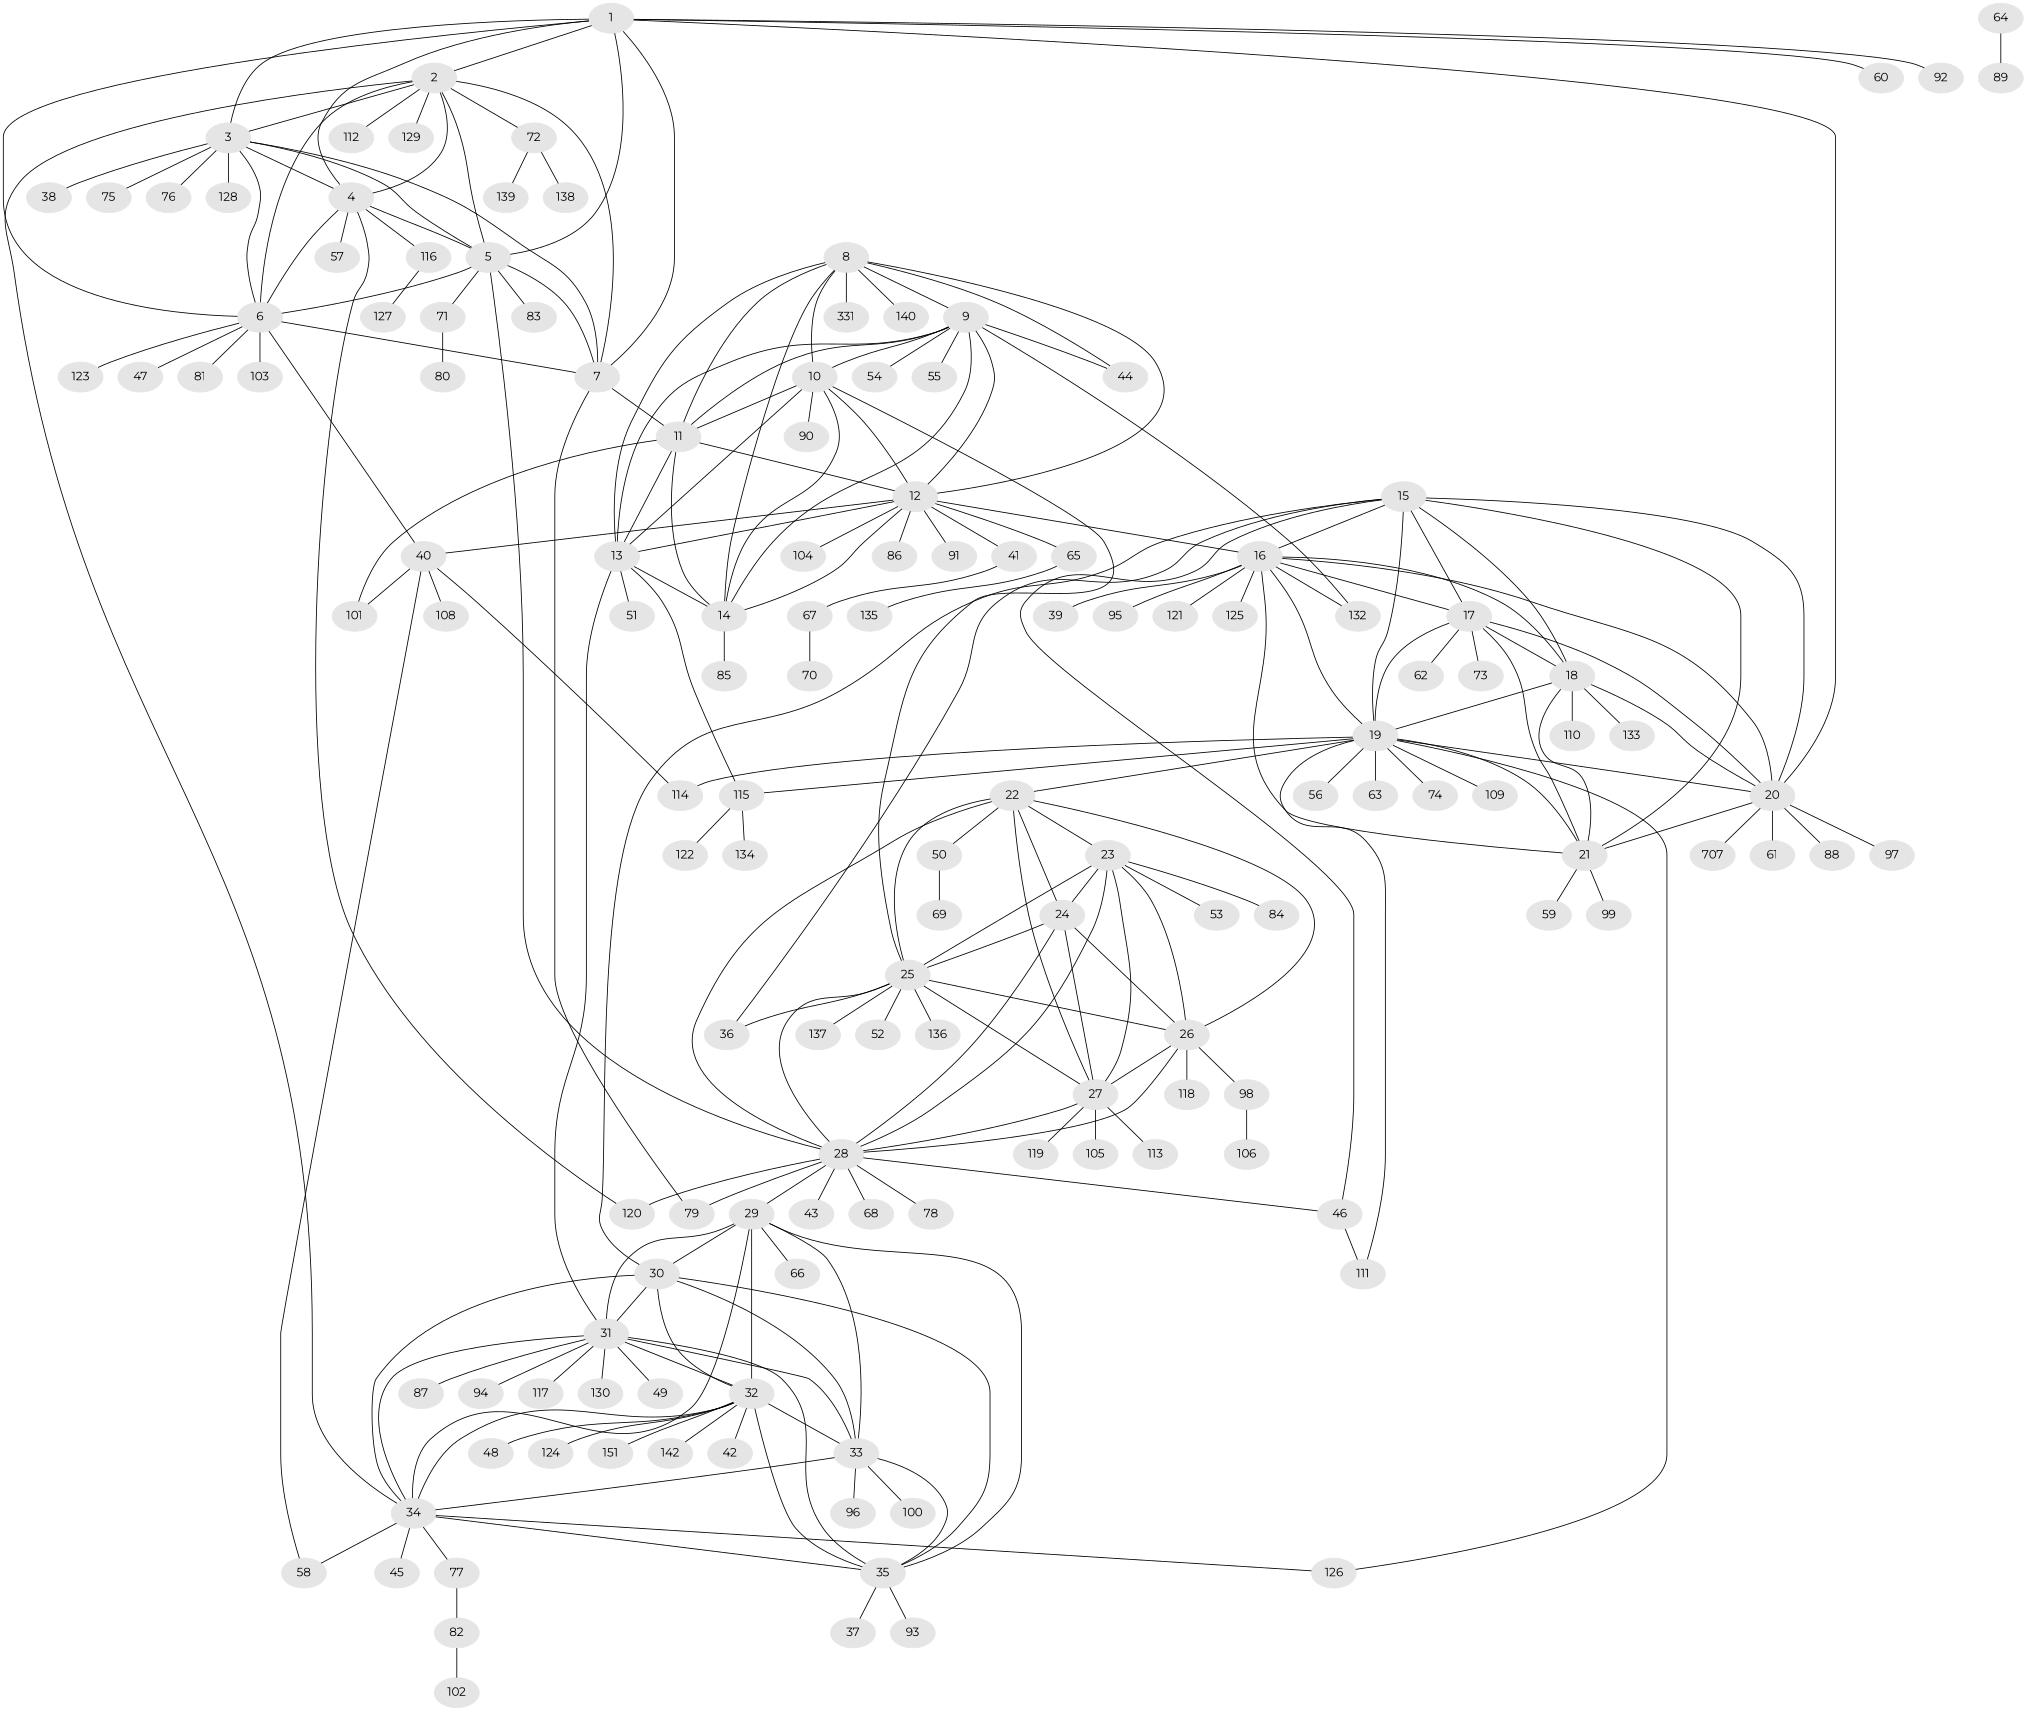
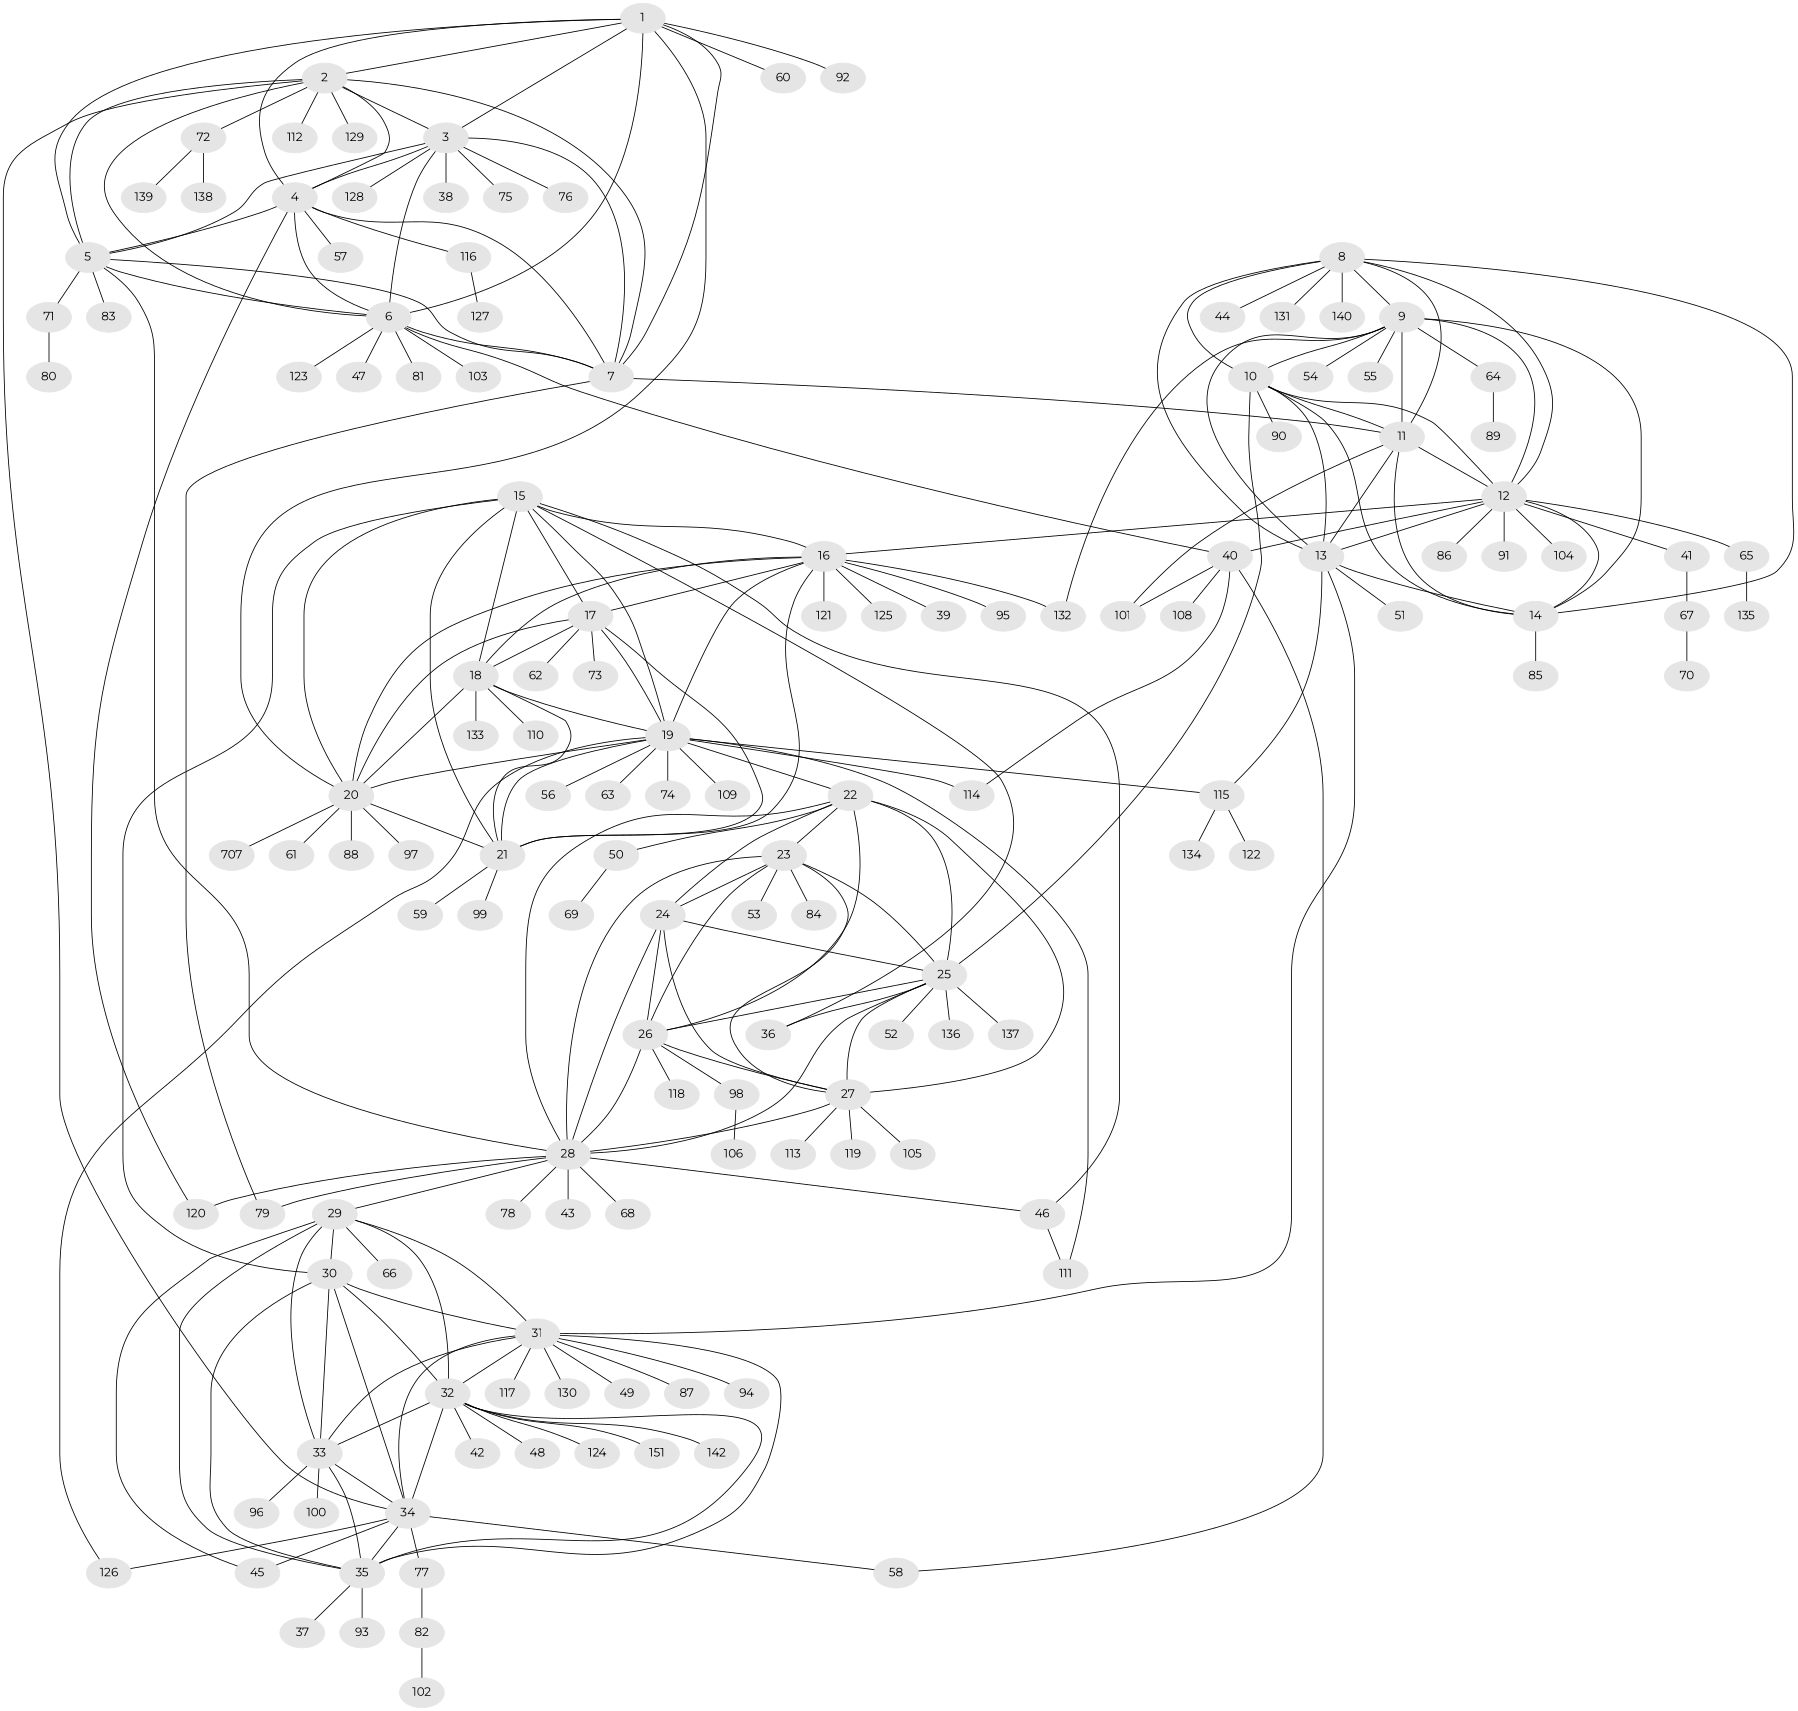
edge "4" -- "7": added
node "331": label "331" -> "131"
edge "9" -- "44": now "9" -- "64"
edge "29" -- "34": now "29" -- "45"
